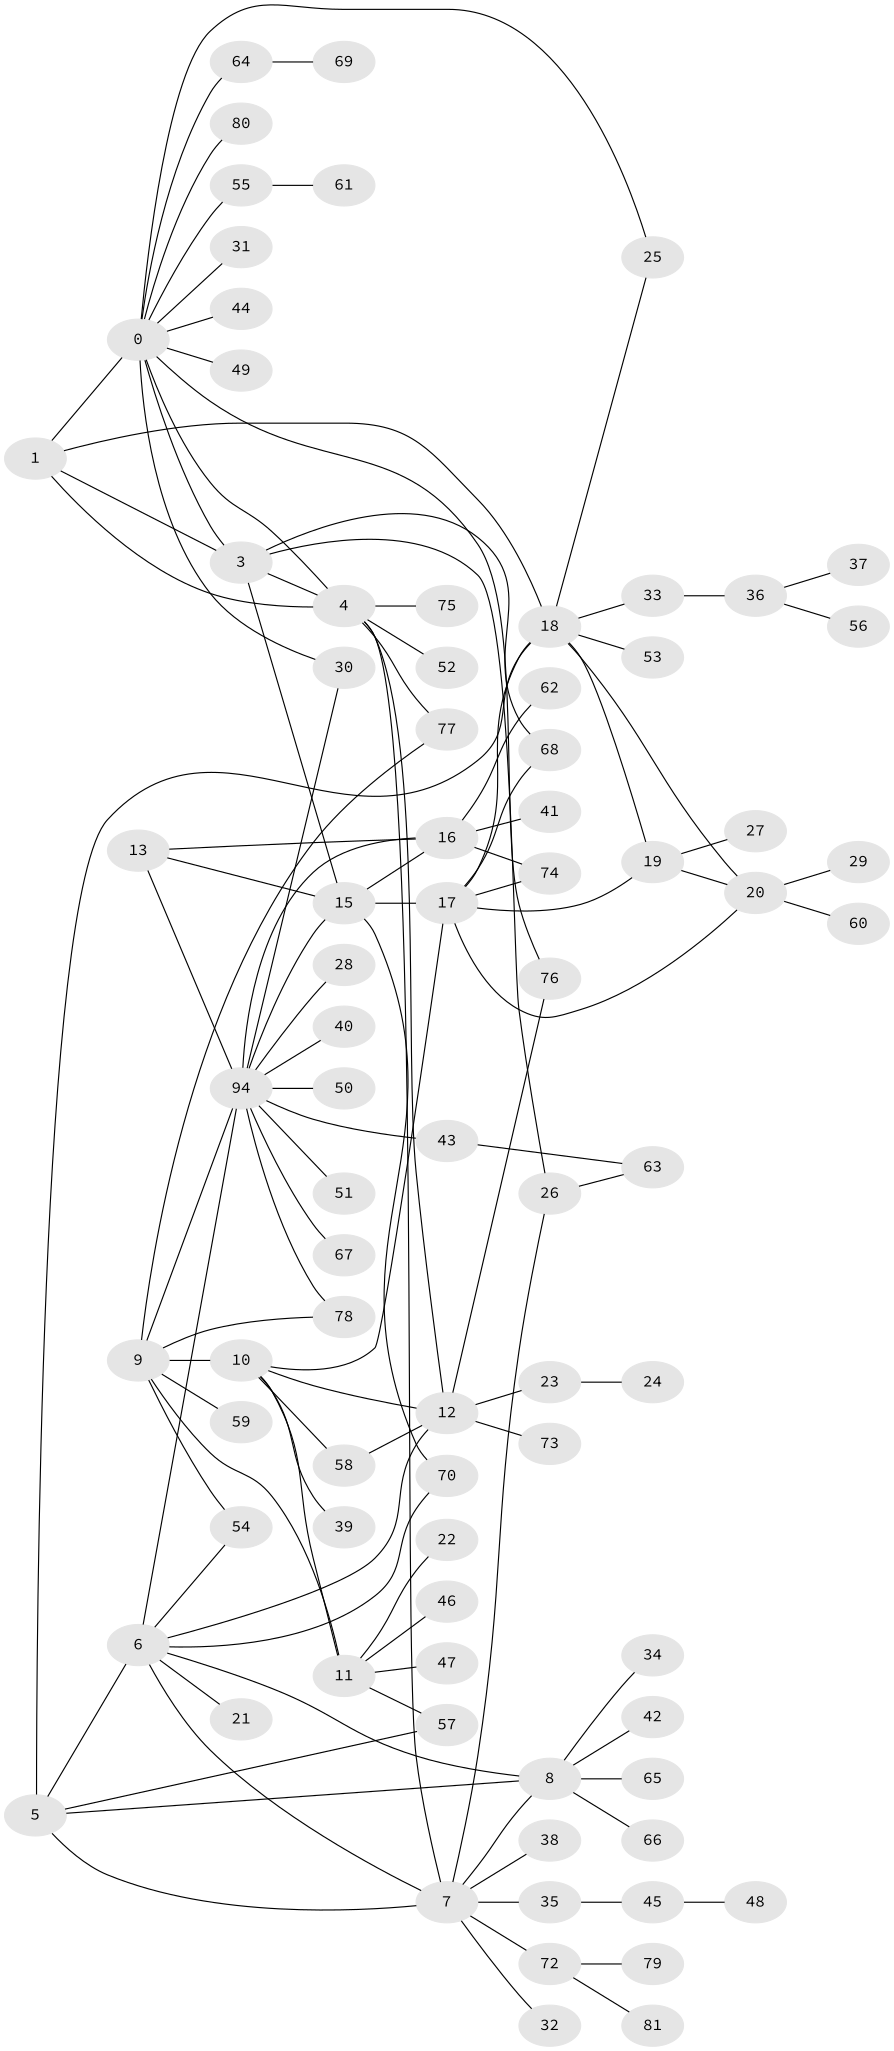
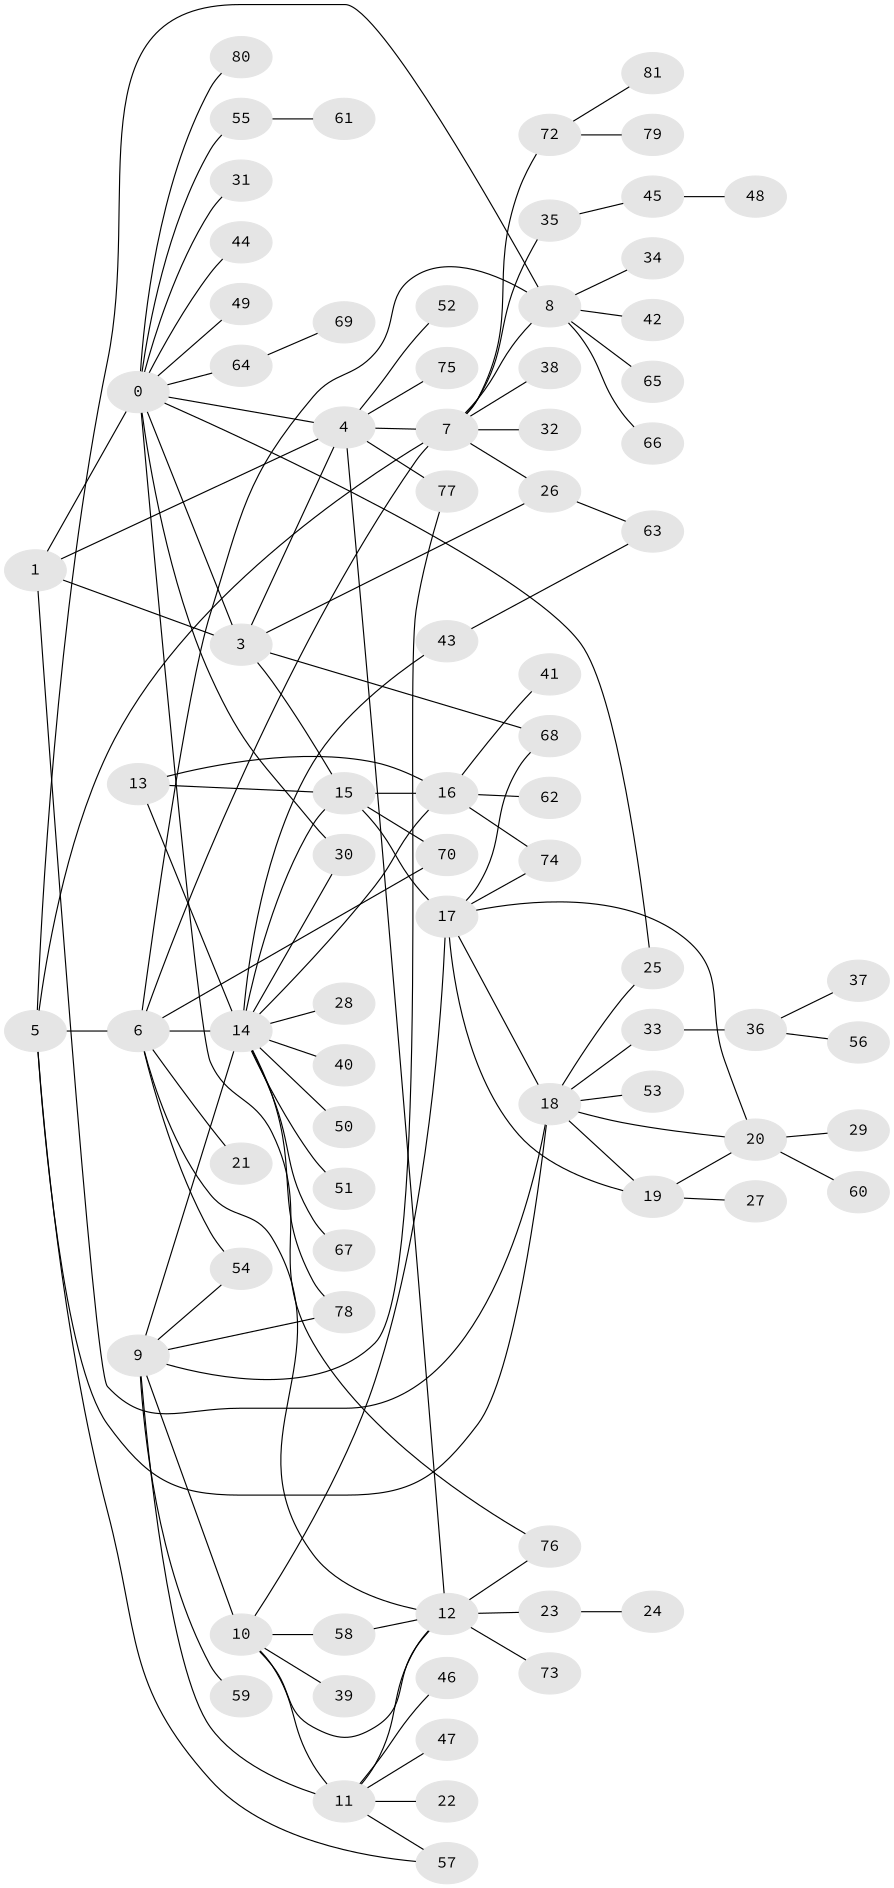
node "94": label "94" -> "14"
edge "12" -- "11": added
